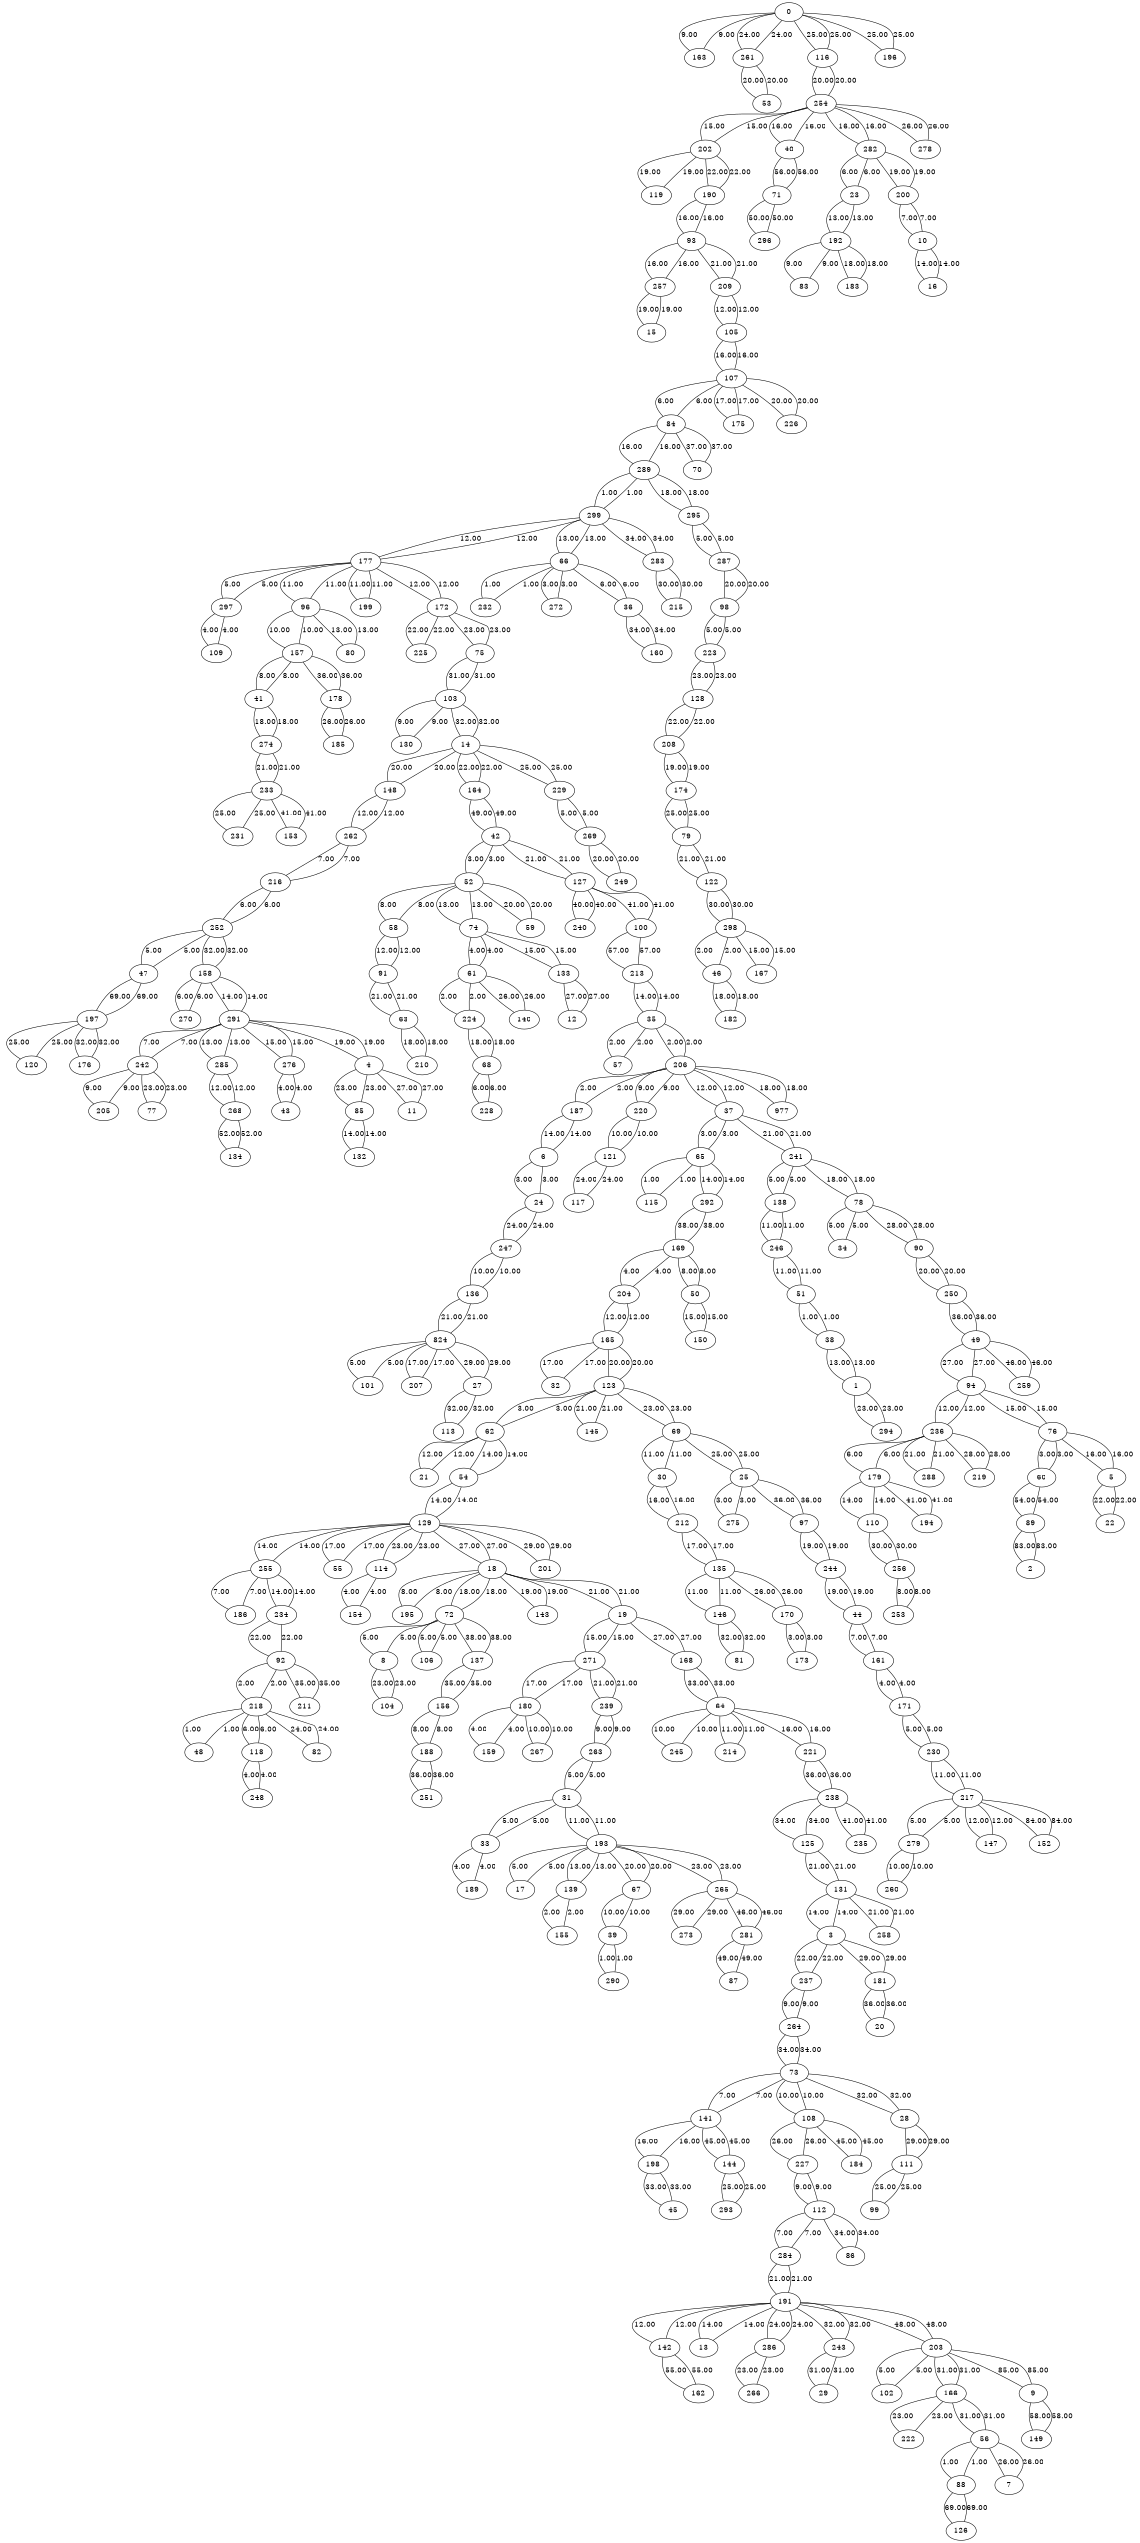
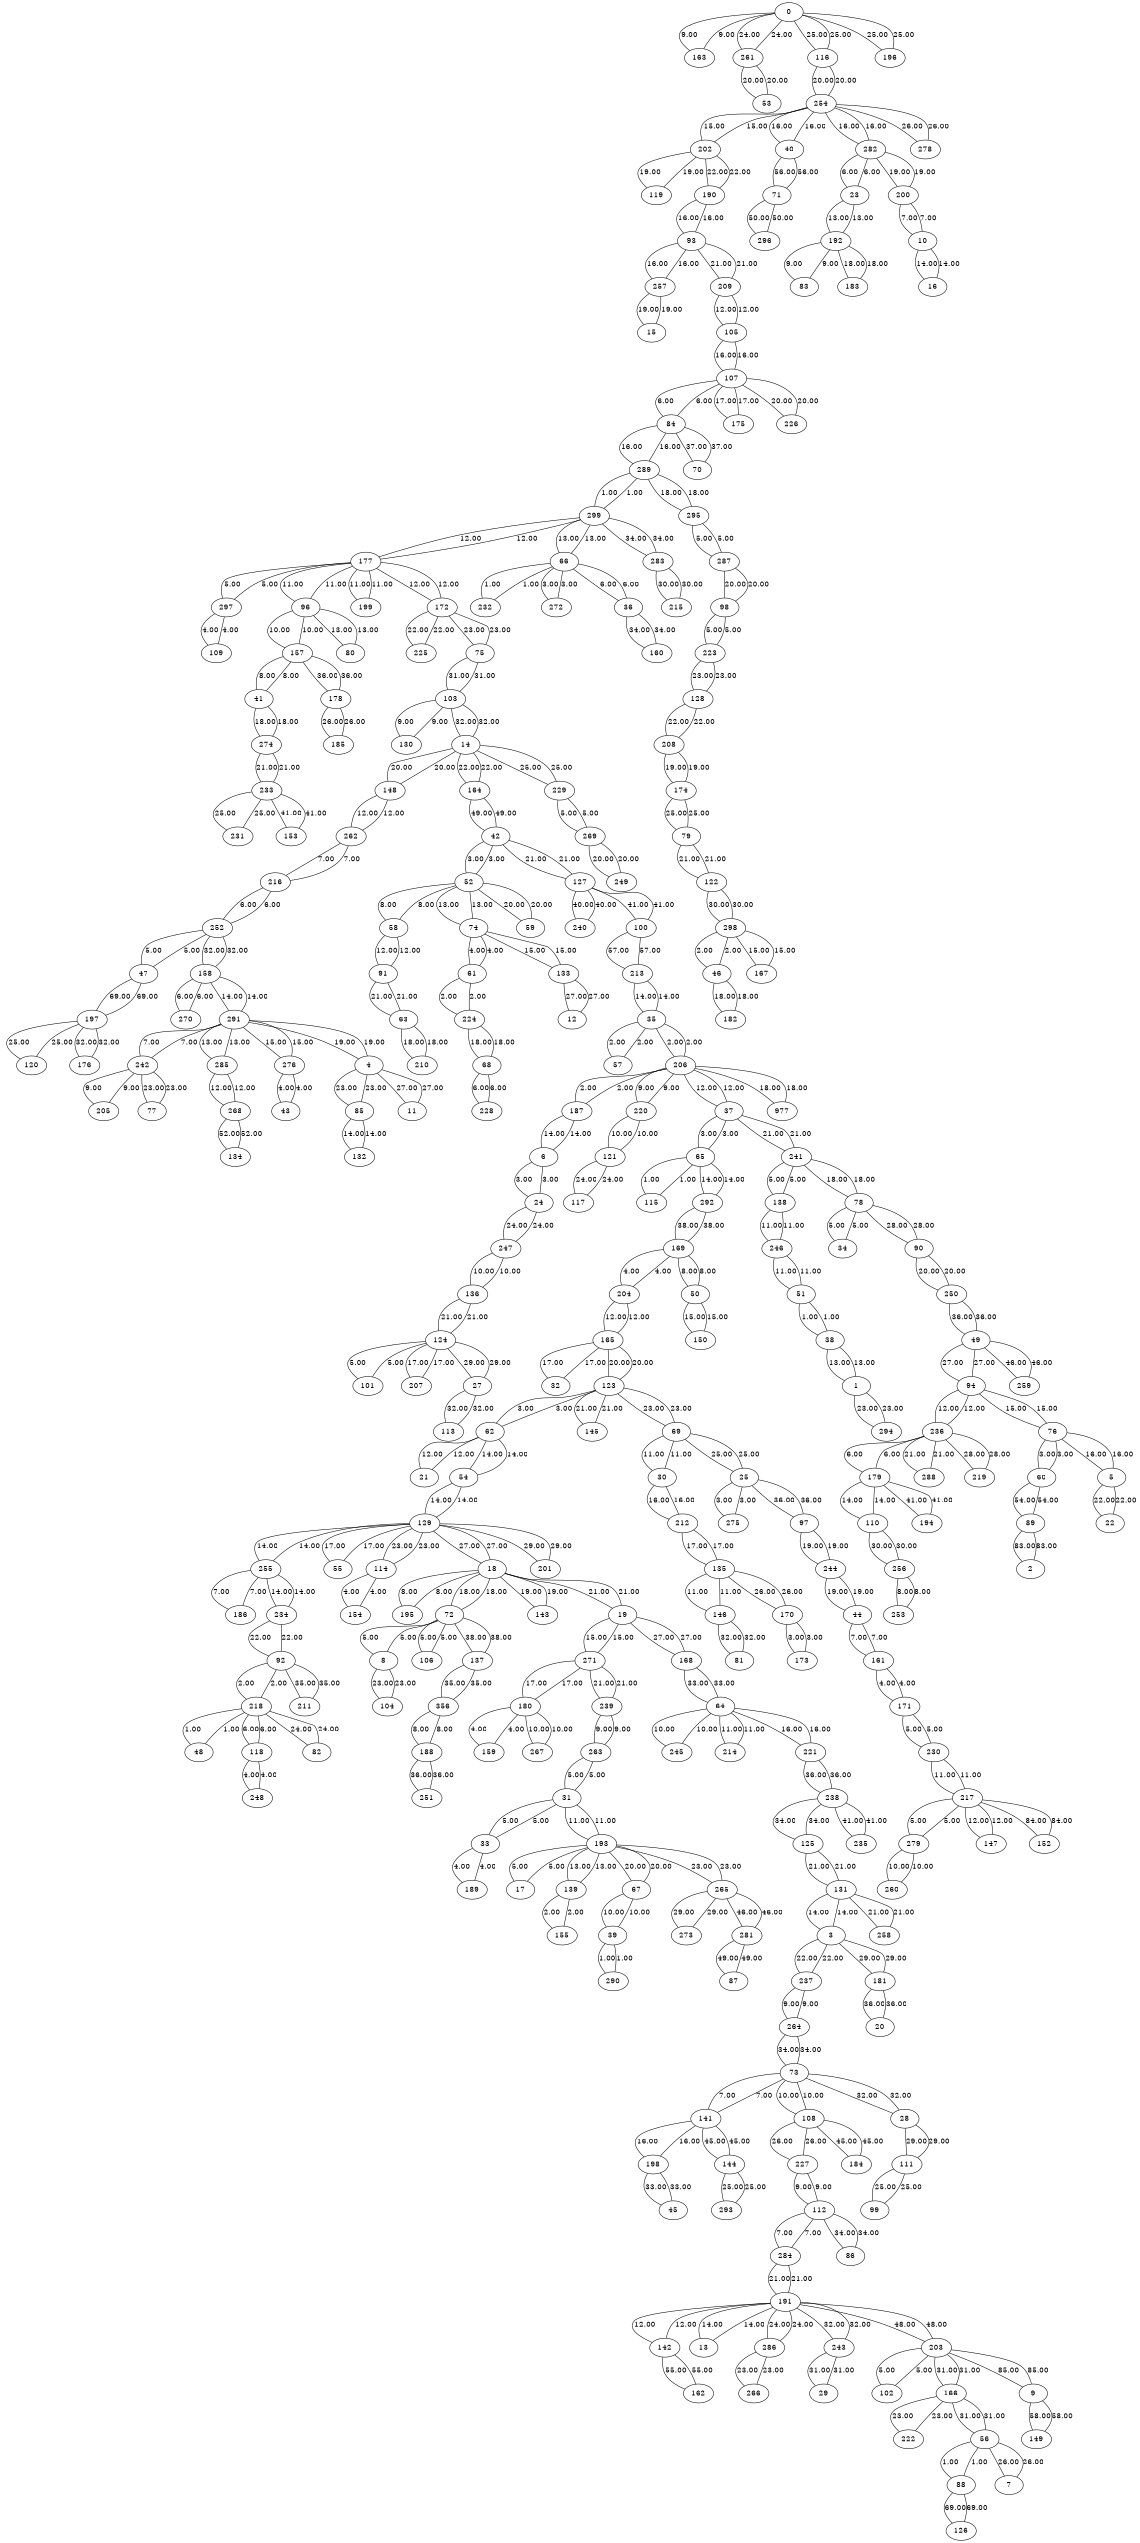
node "140": removed
node "824": label "824" -> "124"
node "156": label "156" -> "356"
